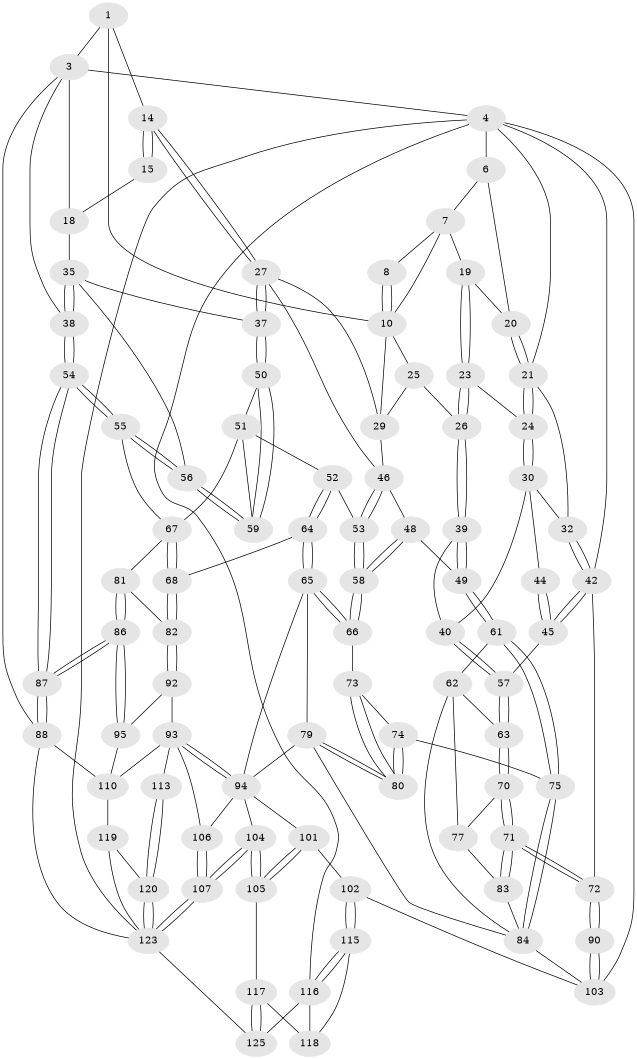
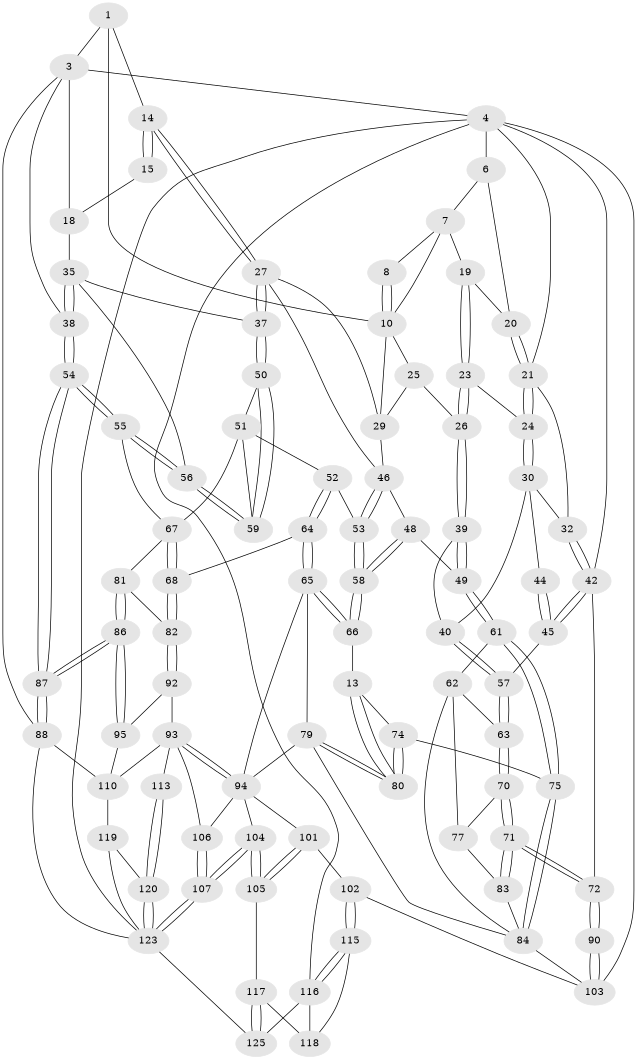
node "73": label "73" -> "13"
